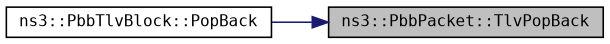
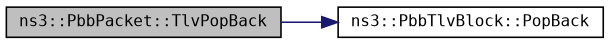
edge "ns3::PbbTlvBlock::PopBack" -> "ns3::PbbPacket::TlvPopBack": reversed
